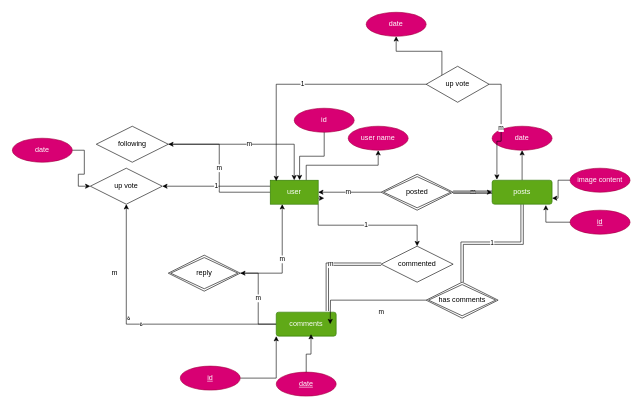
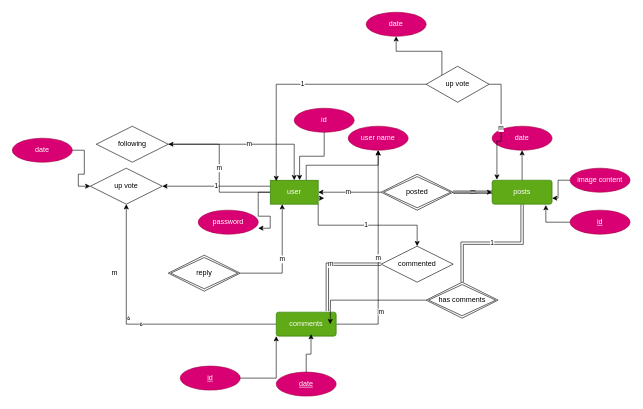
edge "user" -> "password": added
node "password": added
edge "comments" -> "reply": now "comments" -> "user name"
